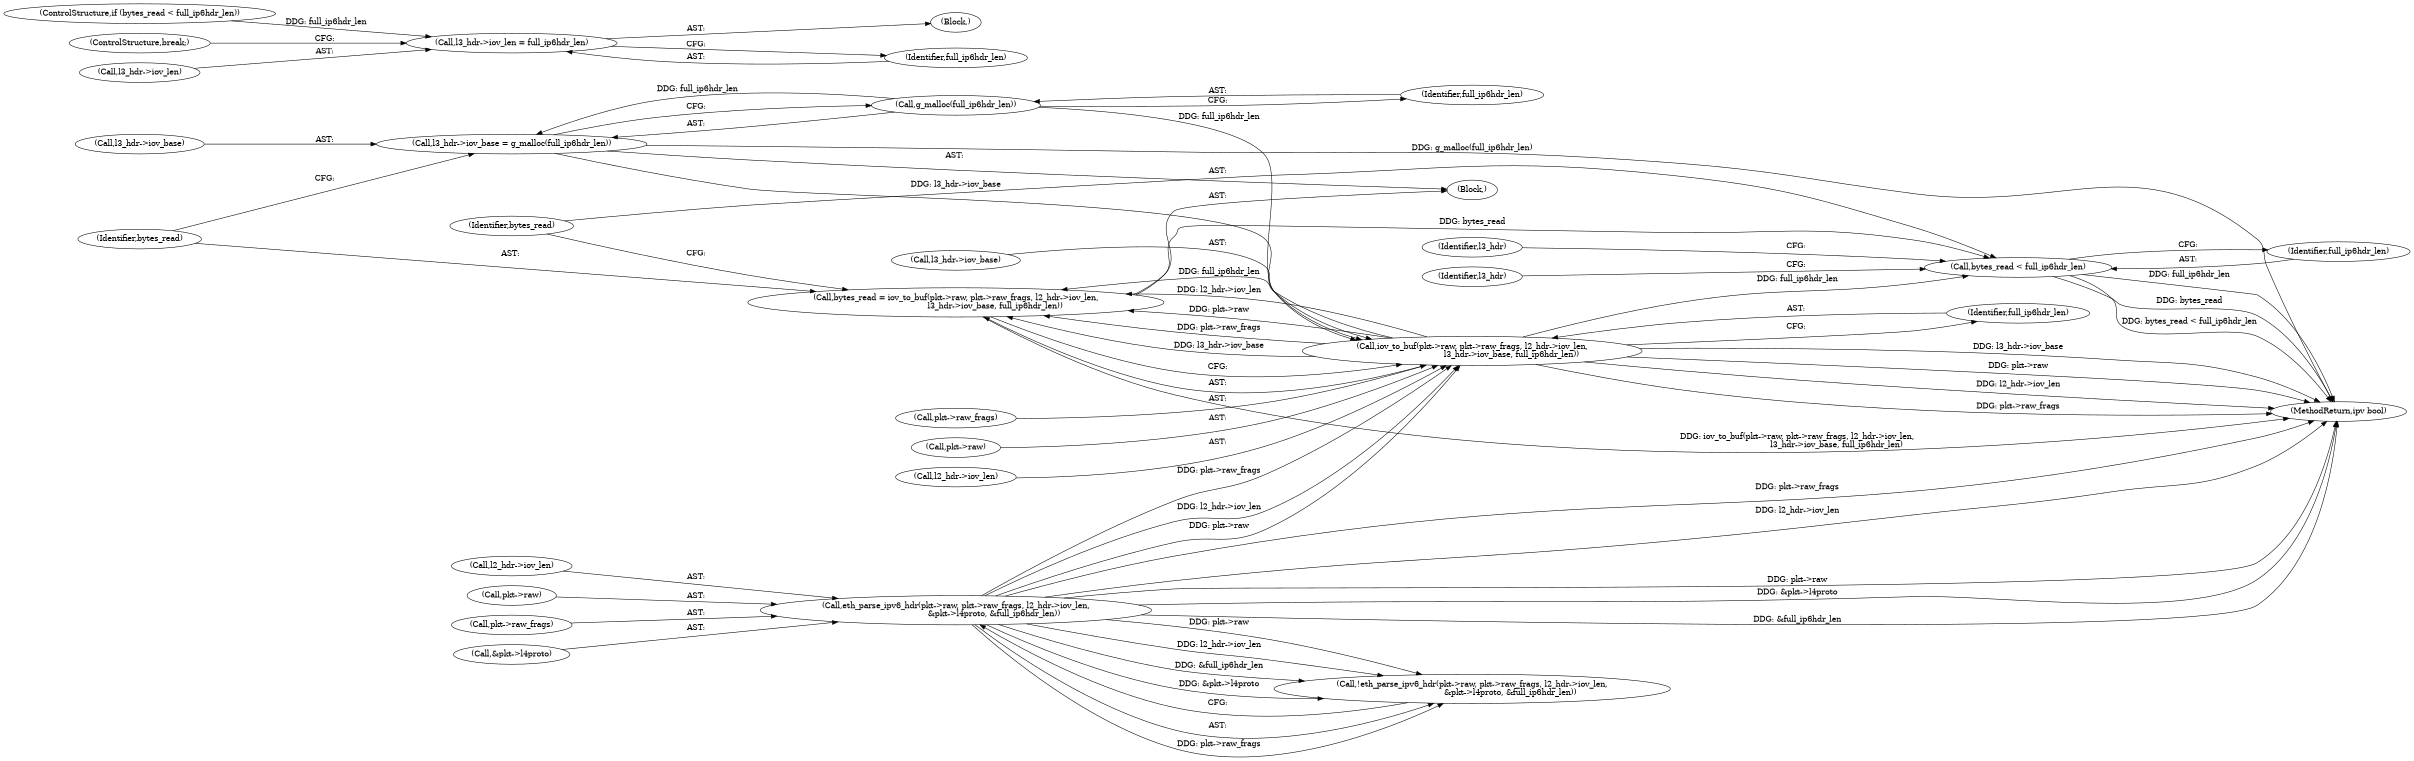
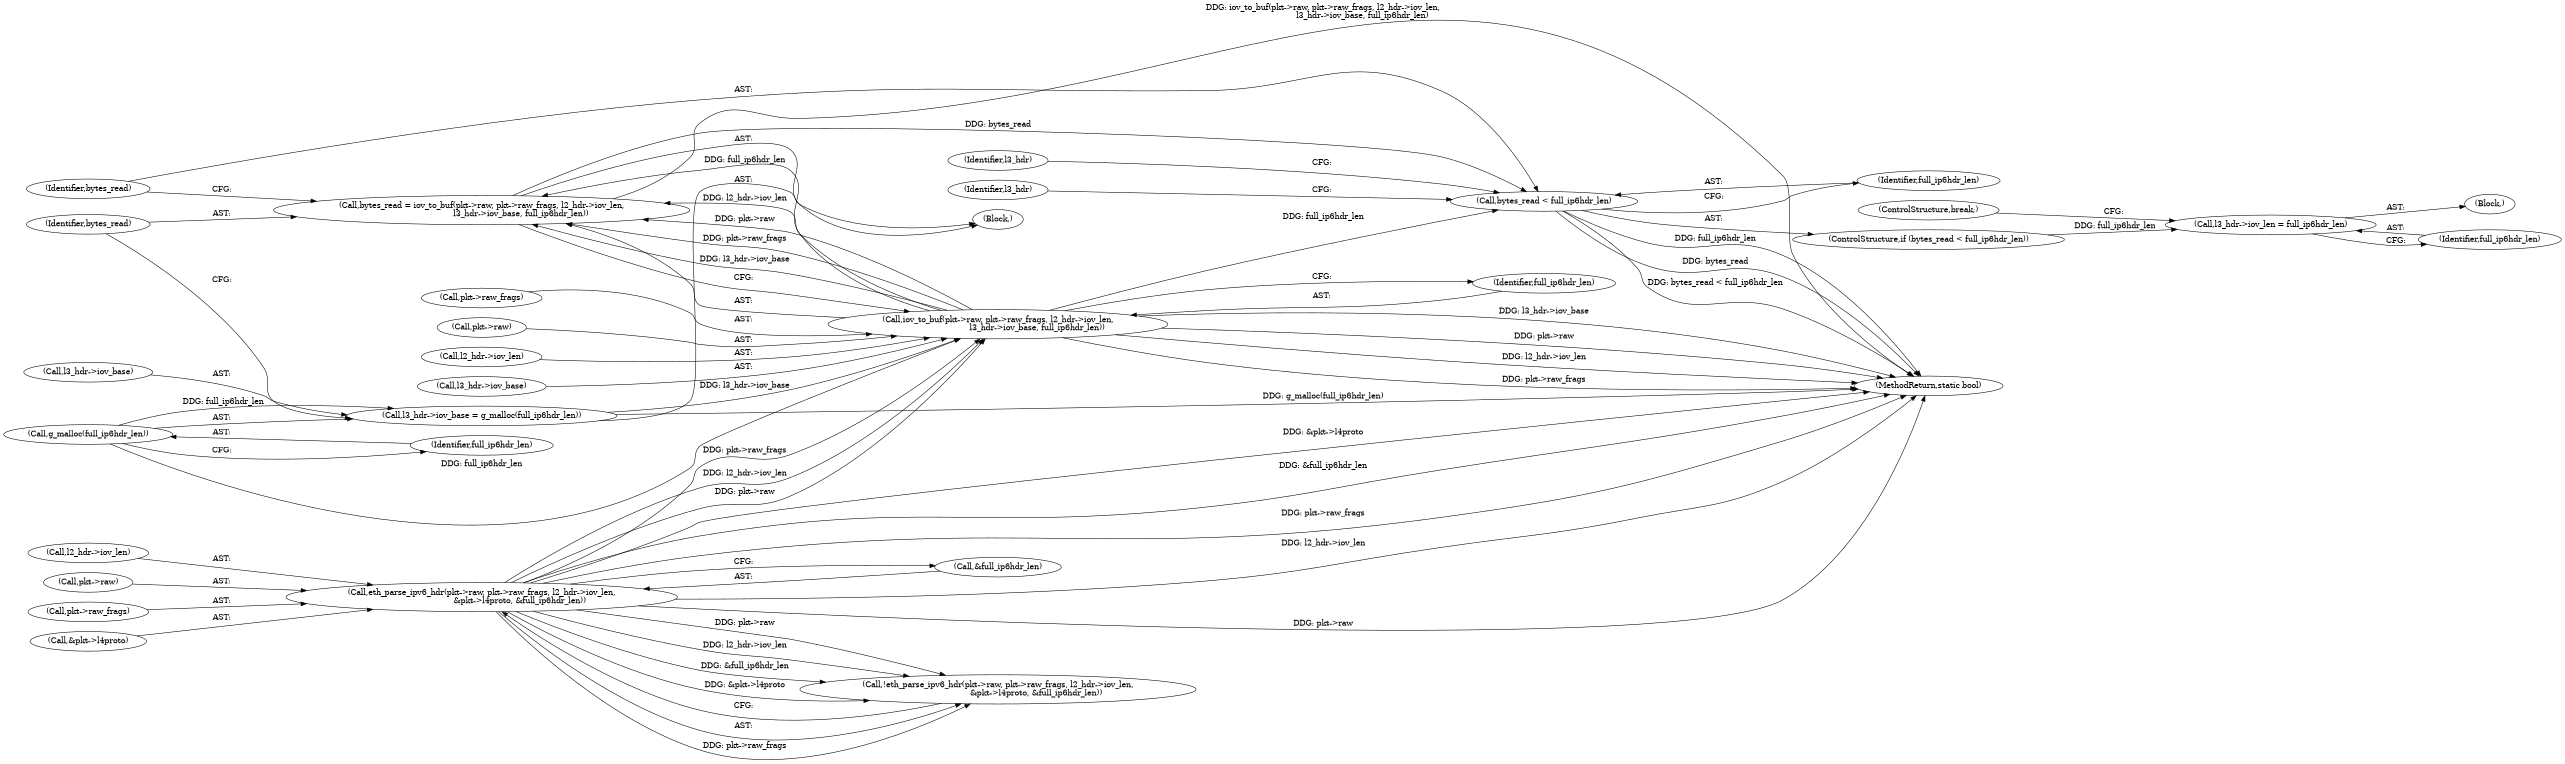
node "(Call,l3_hdr->iov_len)": removed
edge "(Call,l3_hdr->iov_base = g_malloc(full_ip6hdr_len))" -> "(Call,g_malloc(full_ip6hdr_len))": removed, label "CFG:"
edge "(Call,bytes_read < full_ip6hdr_len)" -> "(ControlStructure,if (bytes_read < full_ip6hdr_len))": added, label "AST:"
node "(MethodReturn,ipv bool)": label "(MethodReturn,ipv bool)" -> "(MethodReturn,static bool)"
node "(Call,&full_ip6hdr_len)": added
